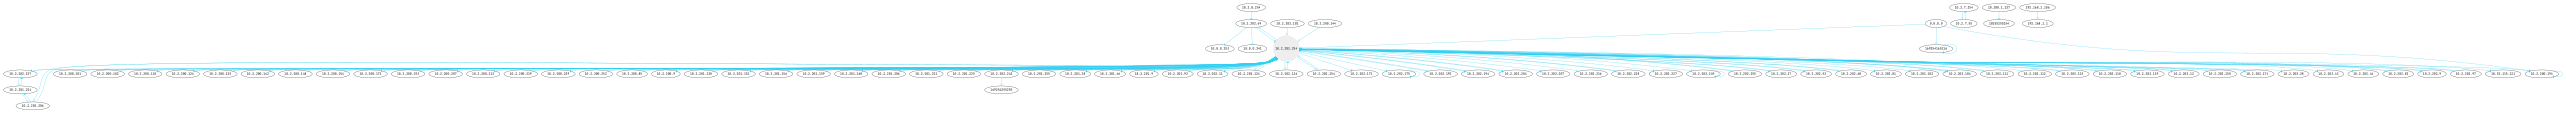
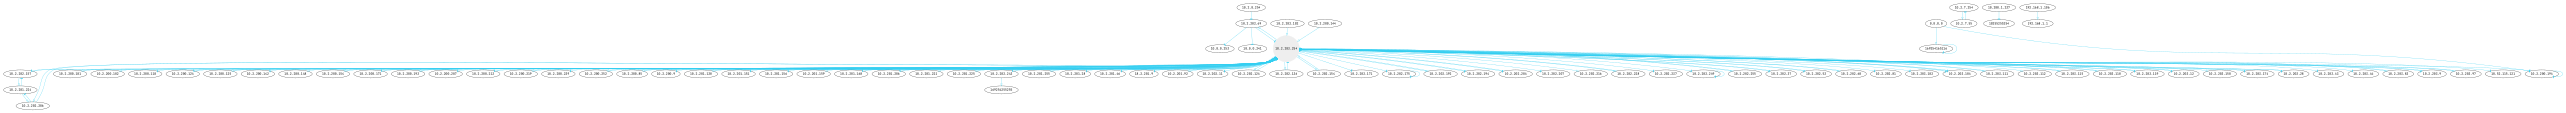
edge "0.0.0.0" -> "10.2.203.254": now "10.2.203.28" -> "10.2.203.254"
